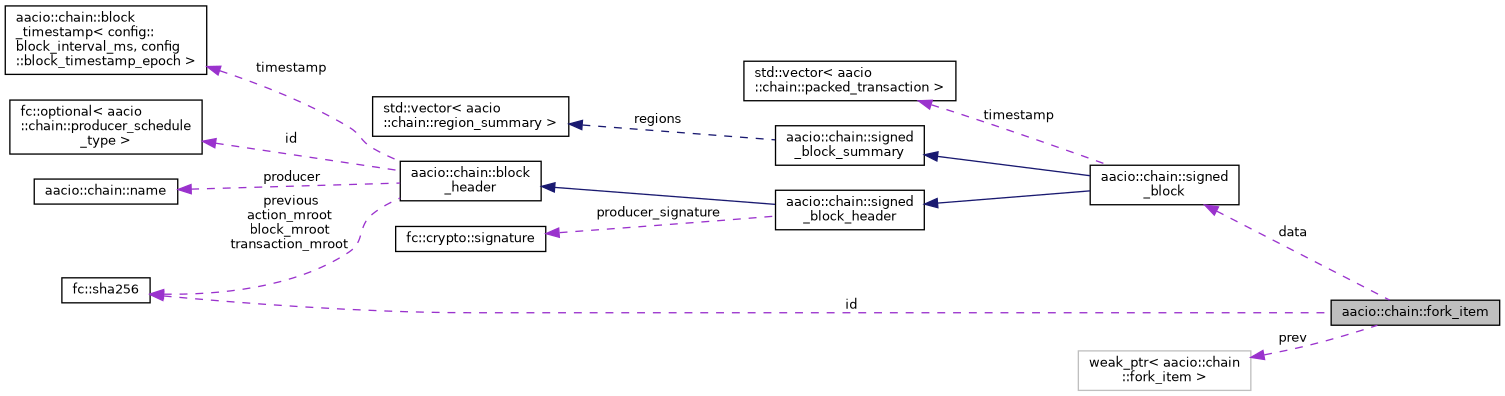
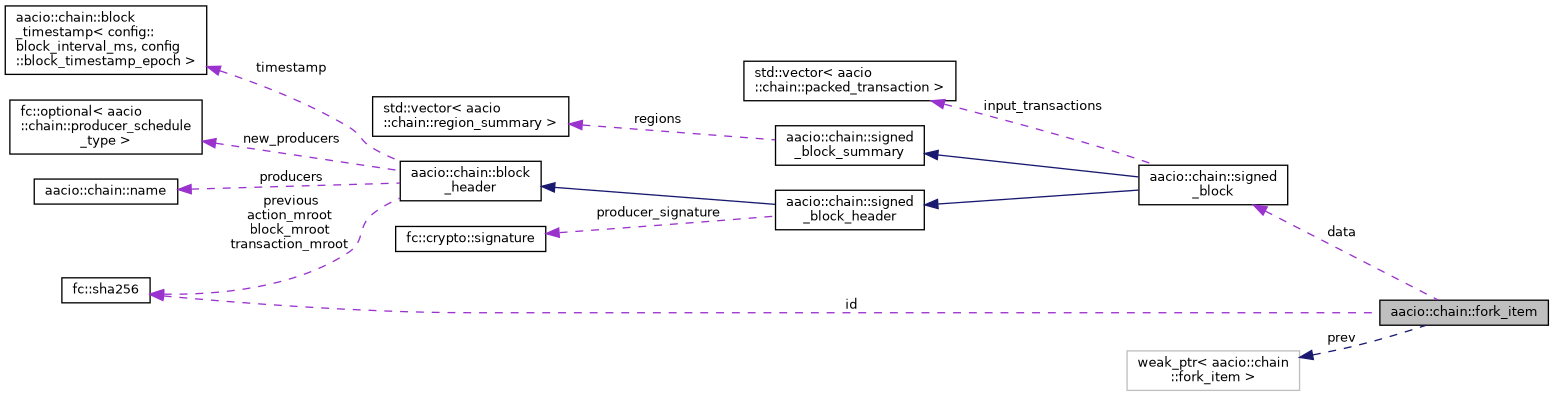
edge "aacio::chain::signed _block" -> "std::vector< aacio ::chain::packed_transaction >": label " timestamp" -> " input_transactions"
edge "aacio::chain::signed _block_summary" -> "std::vector< aacio ::chain::region_summary >": color midnightblue -> darkorchid3
edge "aacio::chain::block _header" -> "fc::optional< aacio ::chain::producer_schedule _type >": label " id" -> " new_producers"
edge "aacio::chain::block _header" -> "aacio::chain::name": label " producer" -> " producers"
edge "aacio::chain::fork_item" -> "weak_ptr< aacio::chain ::fork_item >": color darkorchid3 -> midnightblue
